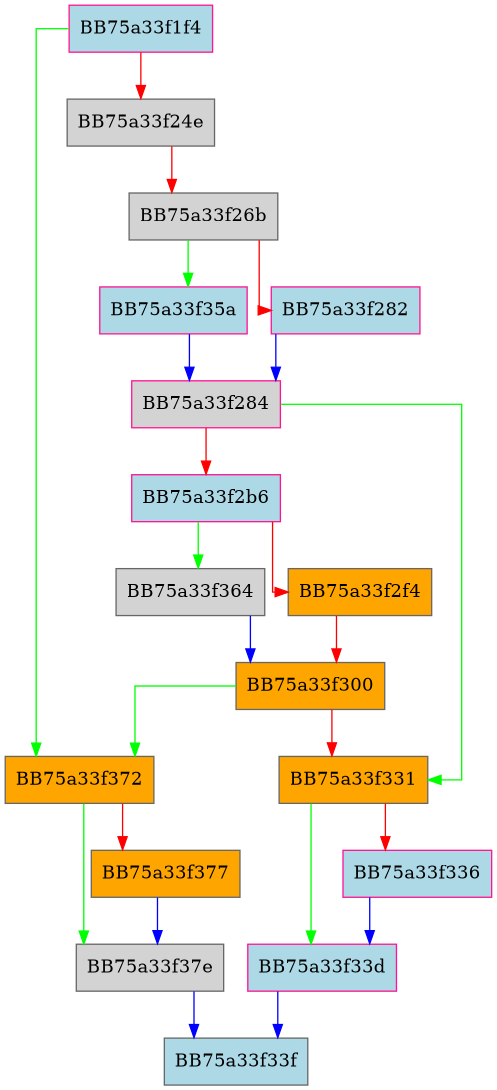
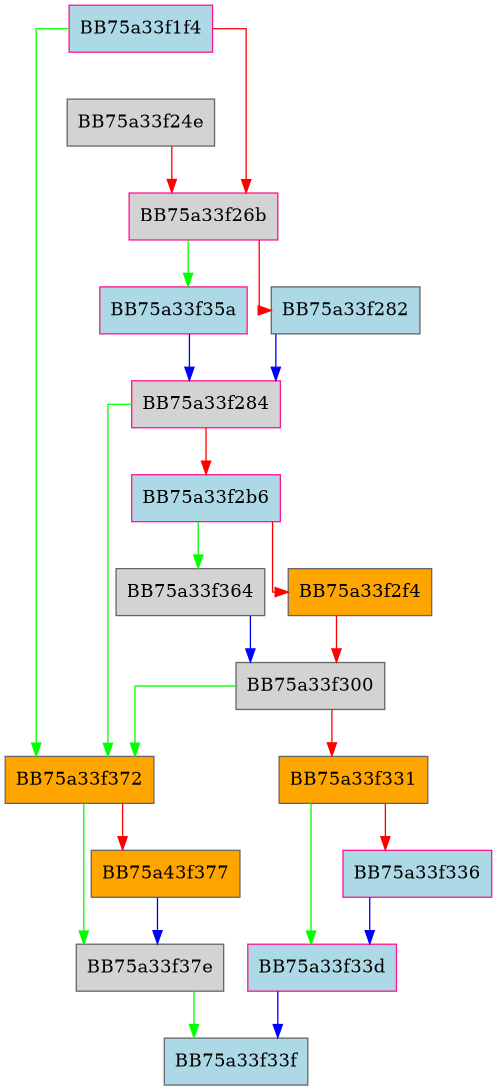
edge "BB75a33f1f4" -> "BB75a33f24e": now "BB75a33f1f4" -> "BB75a33f26b"
node "BB75a33f26b": color gray40 -> deeppink
node "BB75a33f282": color deeppink -> gray40
edge "BB75a33f284" -> "BB75a33f331": now "BB75a33f284" -> "BB75a33f372"
node "BB75a33f300": fillcolor orange -> lightgrey
node "BB75a33f377": label "BB75a33f377" -> "BB75a43f377"
edge "BB75a33f37e" -> "BB75a33f33f": color blue -> green
